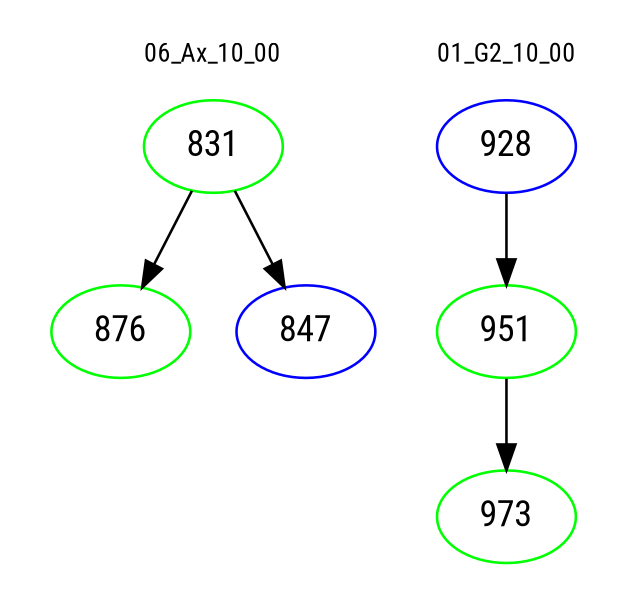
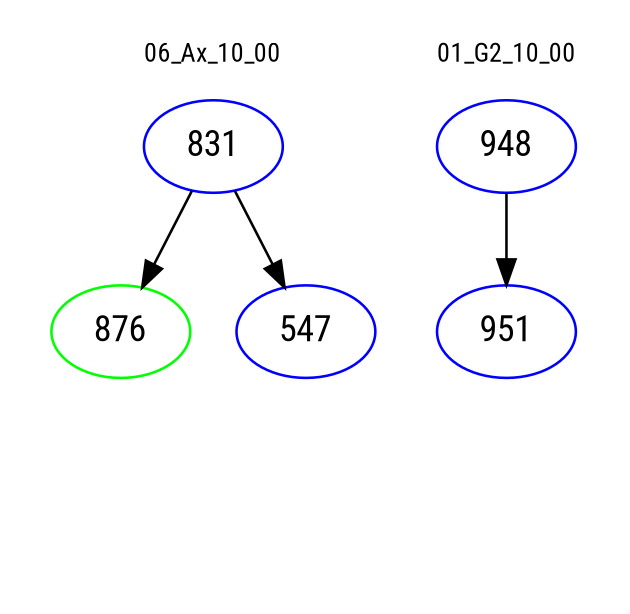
node "831": color green -> blue
node "928": label "928" -> "948"
node "847": label "847" -> "547"
node "951": color green -> blue
node "973": removed
